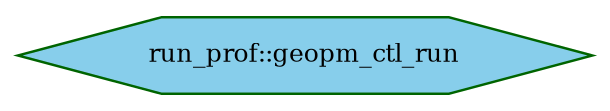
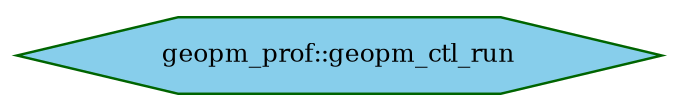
node "run_prof::geopm_ctl_run": label "run_prof::geopm_ctl_run" -> "geopm_prof::geopm_ctl_run"
